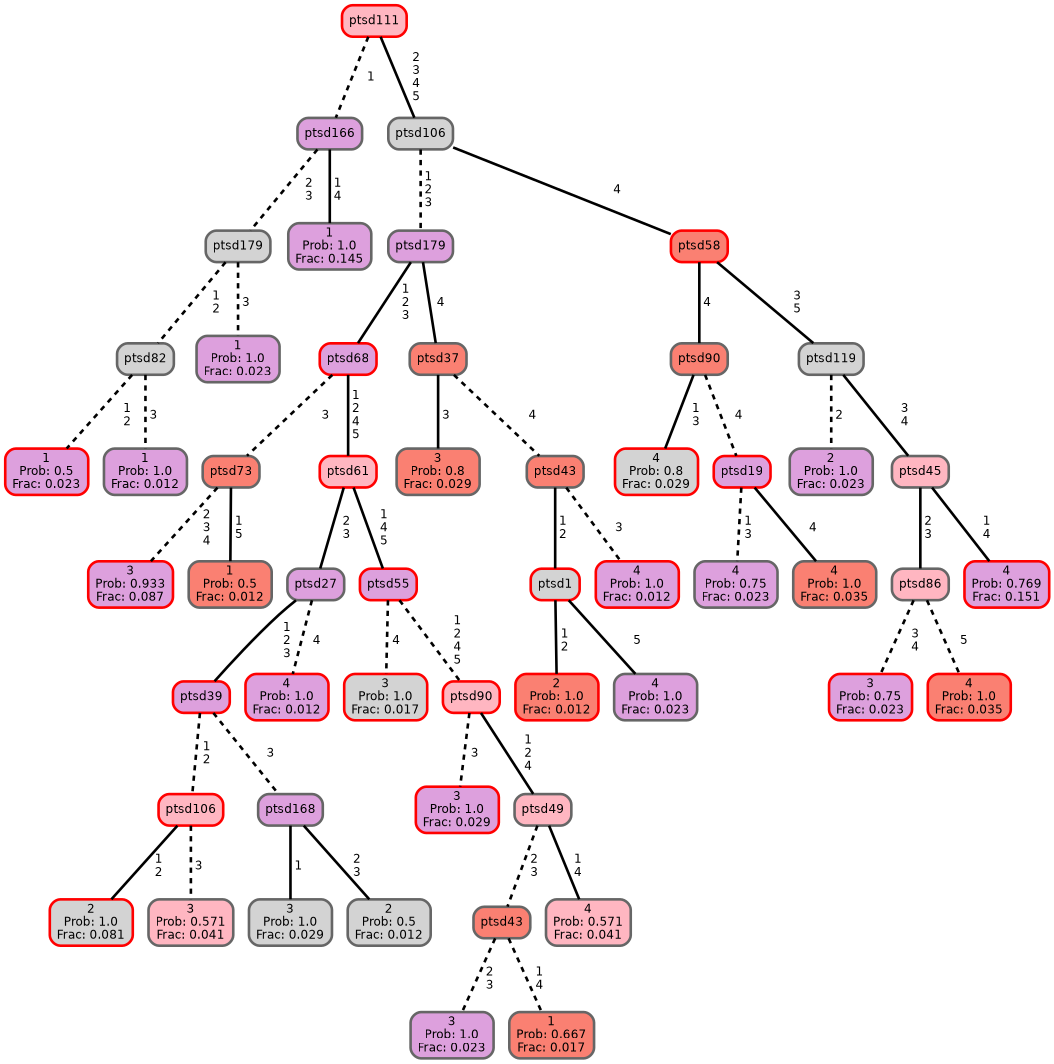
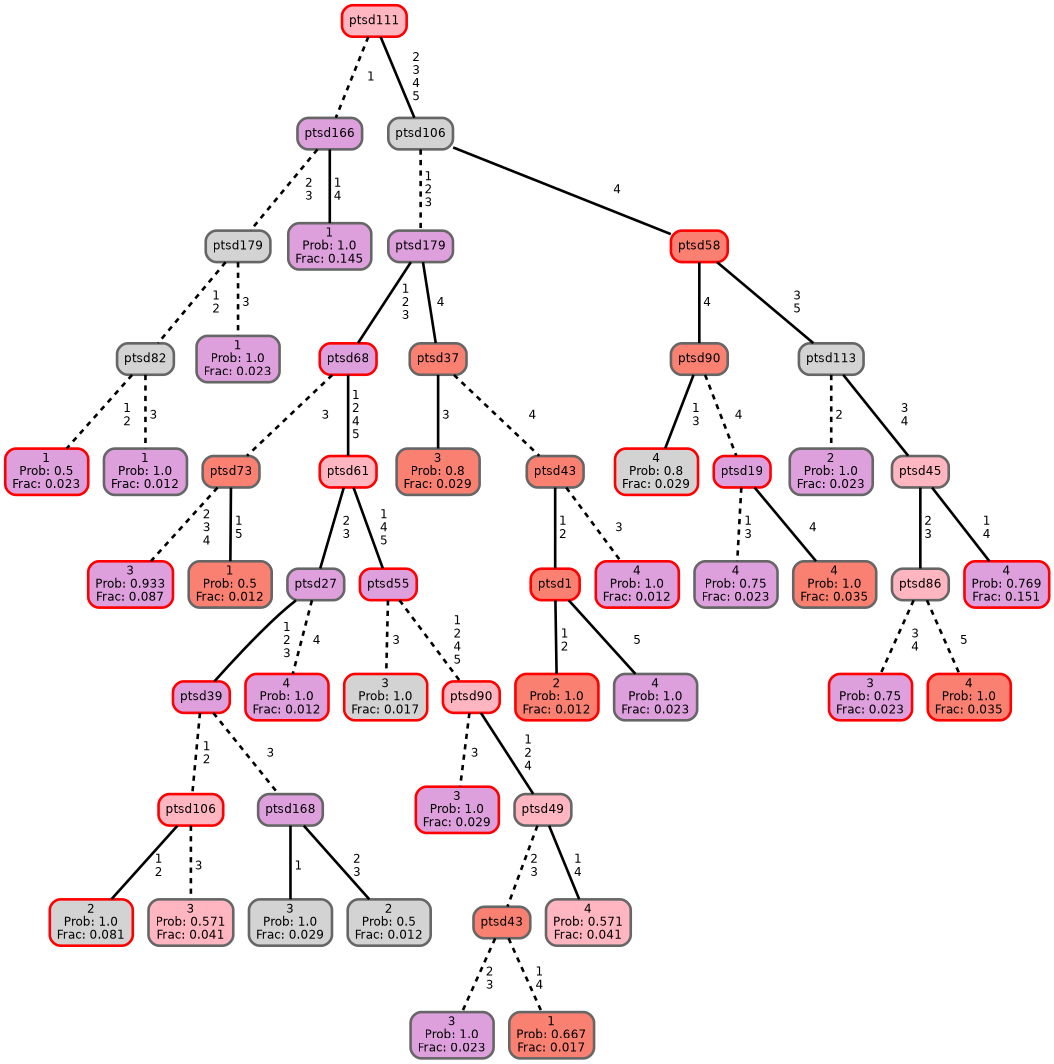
node "ptsd119": label "ptsd119" -> "ptsd113"
node "ptsd1": fillcolor lightgrey -> salmon
edge "ptsd55" -- "3 Prob: 1.0 Frac: 0.017": label " 4" -> " 3"
